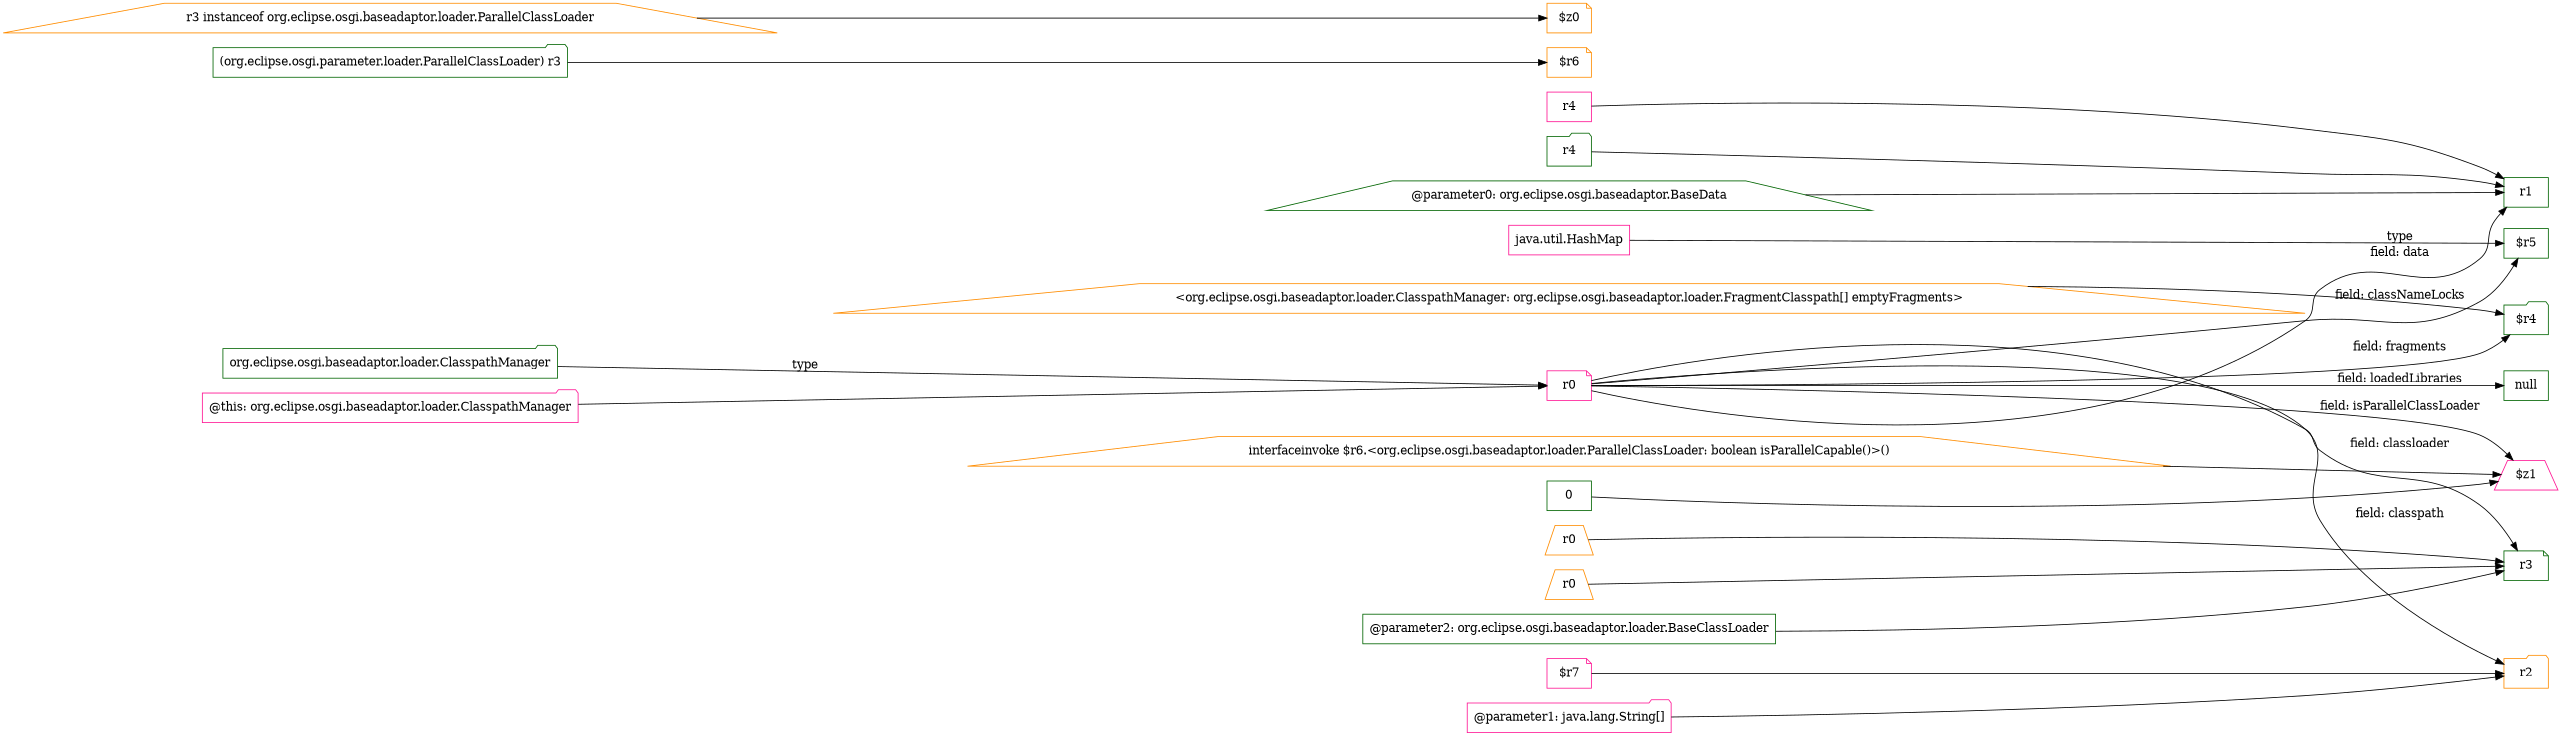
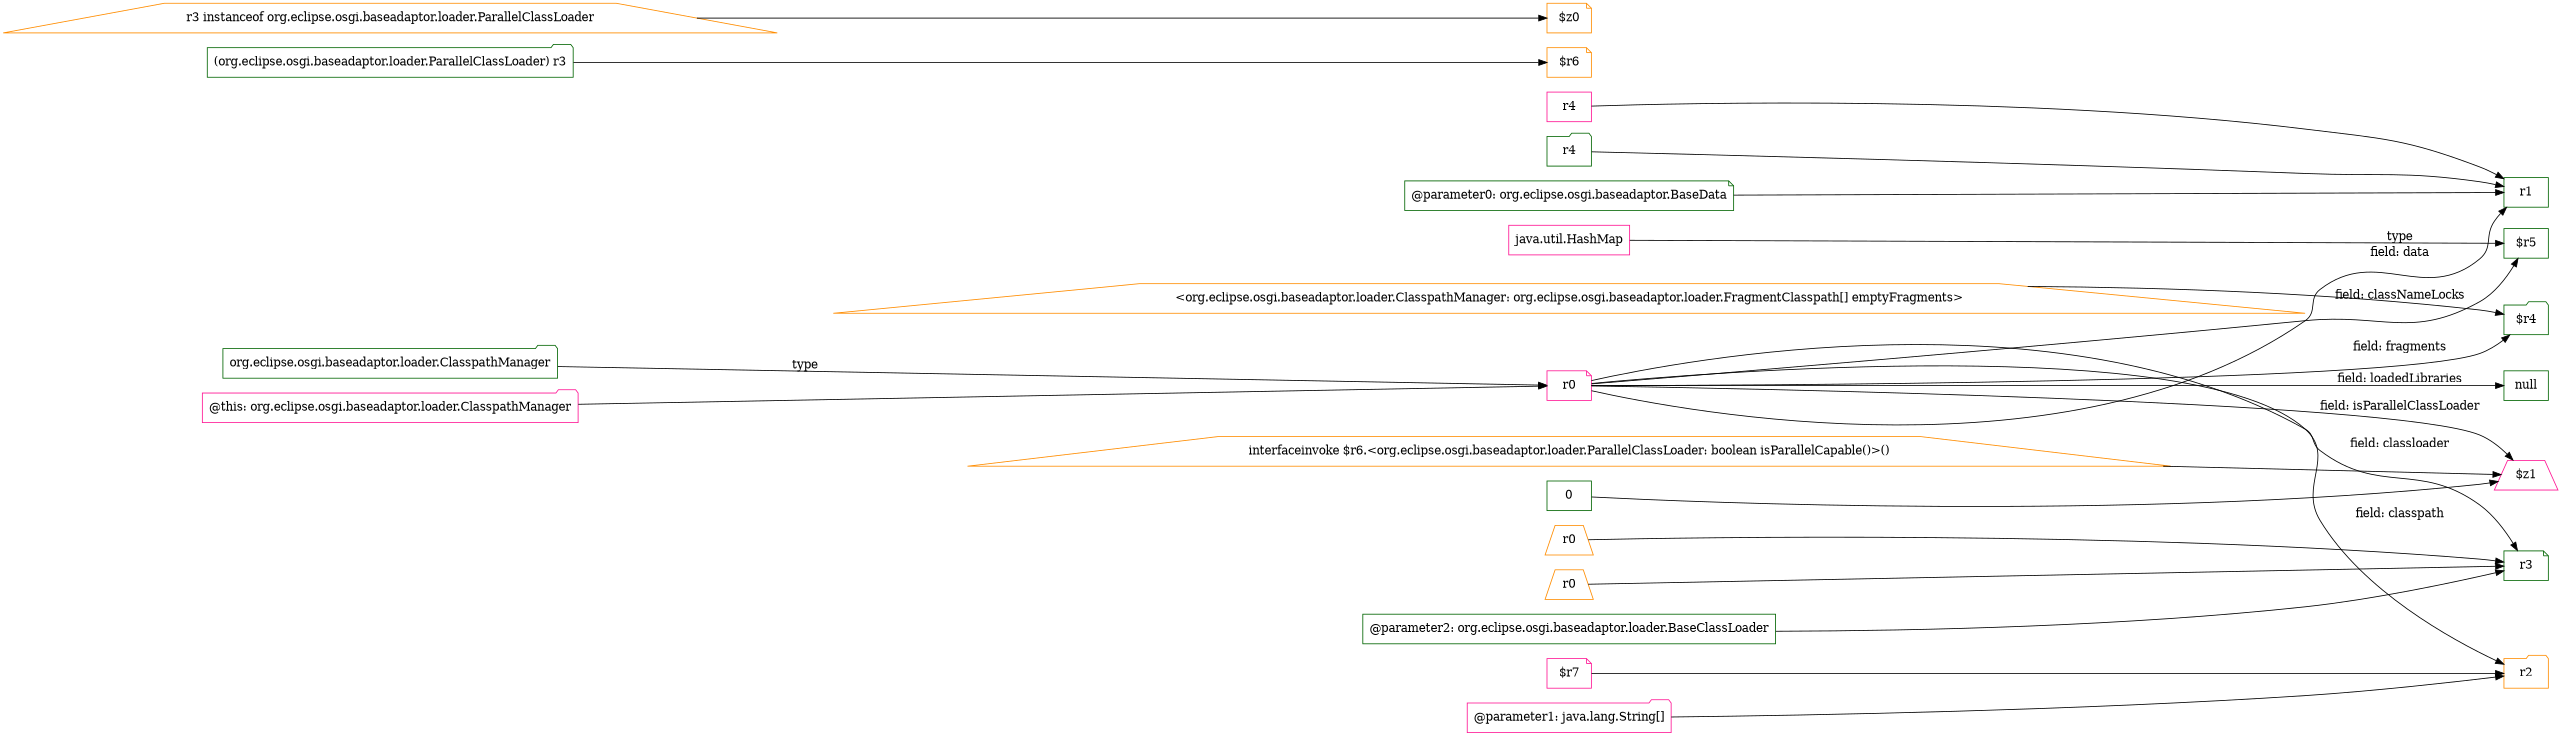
node "(org.eclipse.osgi.parameter.loader.ParallelClassLoader) r3": label "(org.eclipse.osgi.parameter.loader.ParallelClassLoader) r3" -> "(org.eclipse.osgi.baseadaptor.loader.ParallelClassLoader) r3"
node "@parameter0: org.eclipse.osgi.baseadaptor.BaseData": shape trapezium -> note
